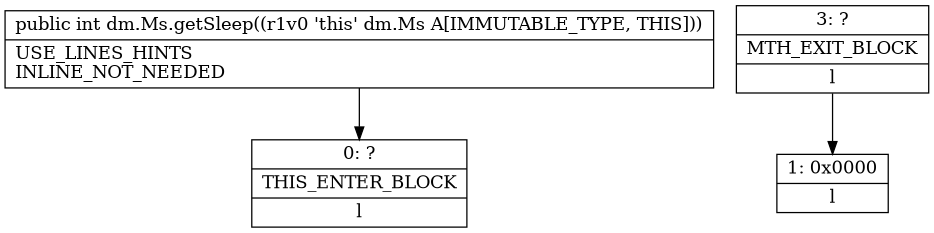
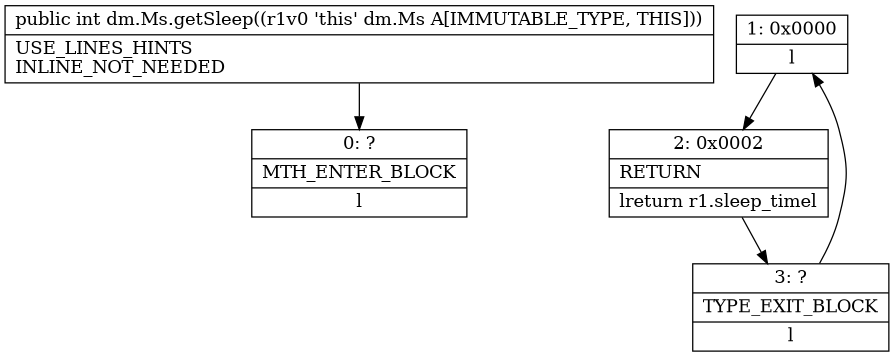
node "3: ?": text "MTH_EXIT_BLOCK" -> "TYPE_EXIT_BLOCK"
node "2: 0x0002": added
node "0: ?": text "THIS_ENTER_BLOCK" -> "MTH_ENTER_BLOCK"
